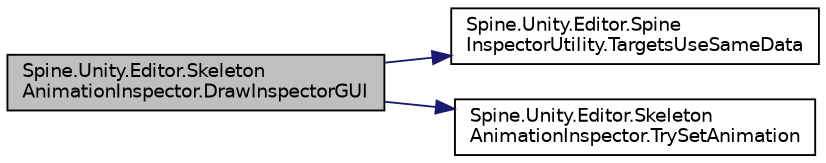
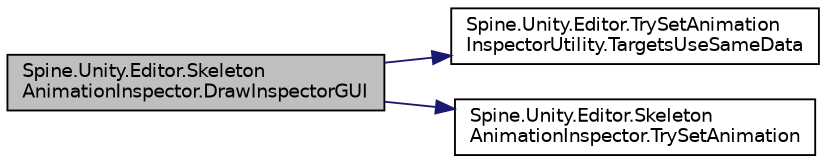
node "Spine.Unity.Editor.Spine InspectorUtility.TargetsUseSameData": label "Spine.Unity.Editor.Spine InspectorUtility.TargetsUseSameData" -> "Spine.Unity.Editor.TrySetAnimation InspectorUtility.TargetsUseSameData"
